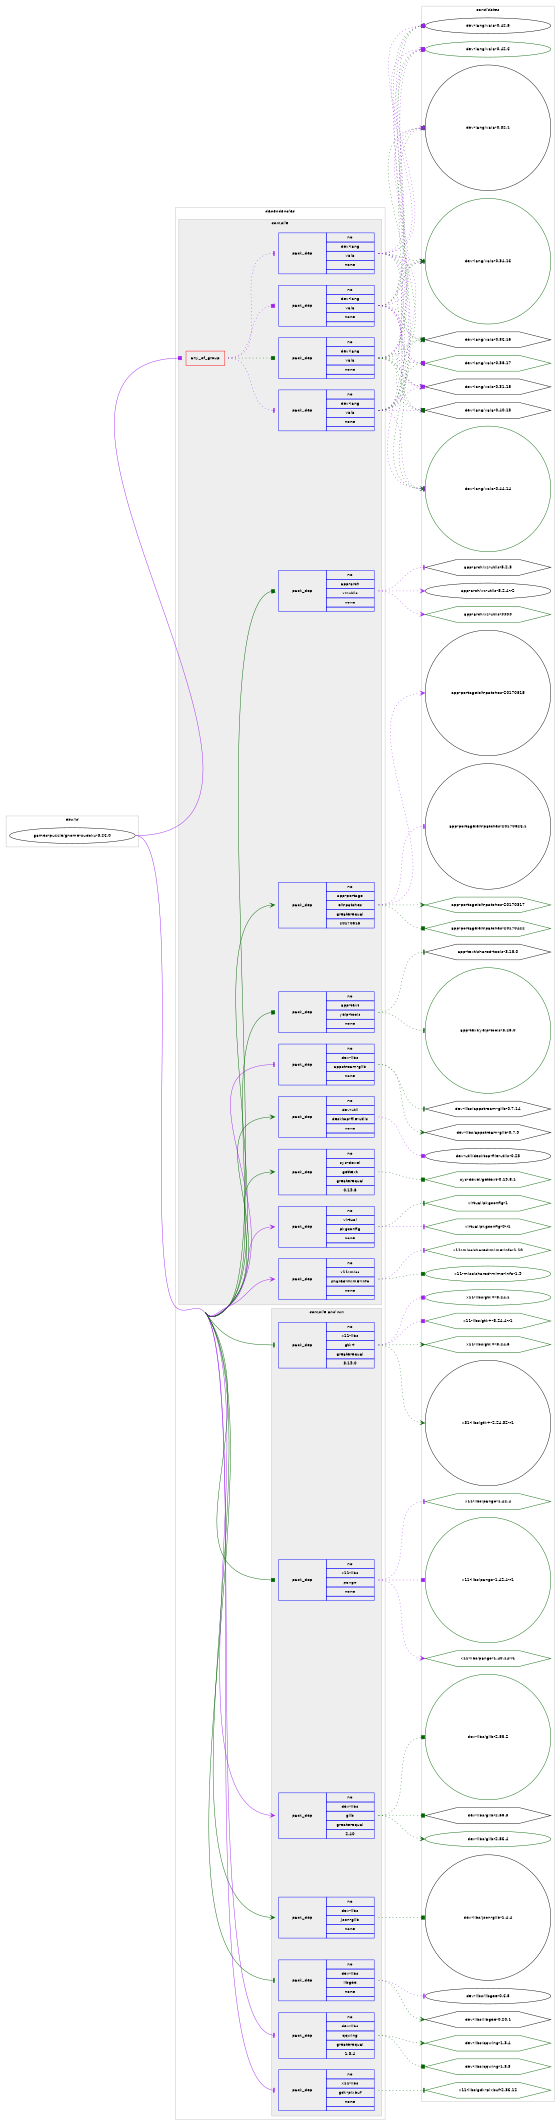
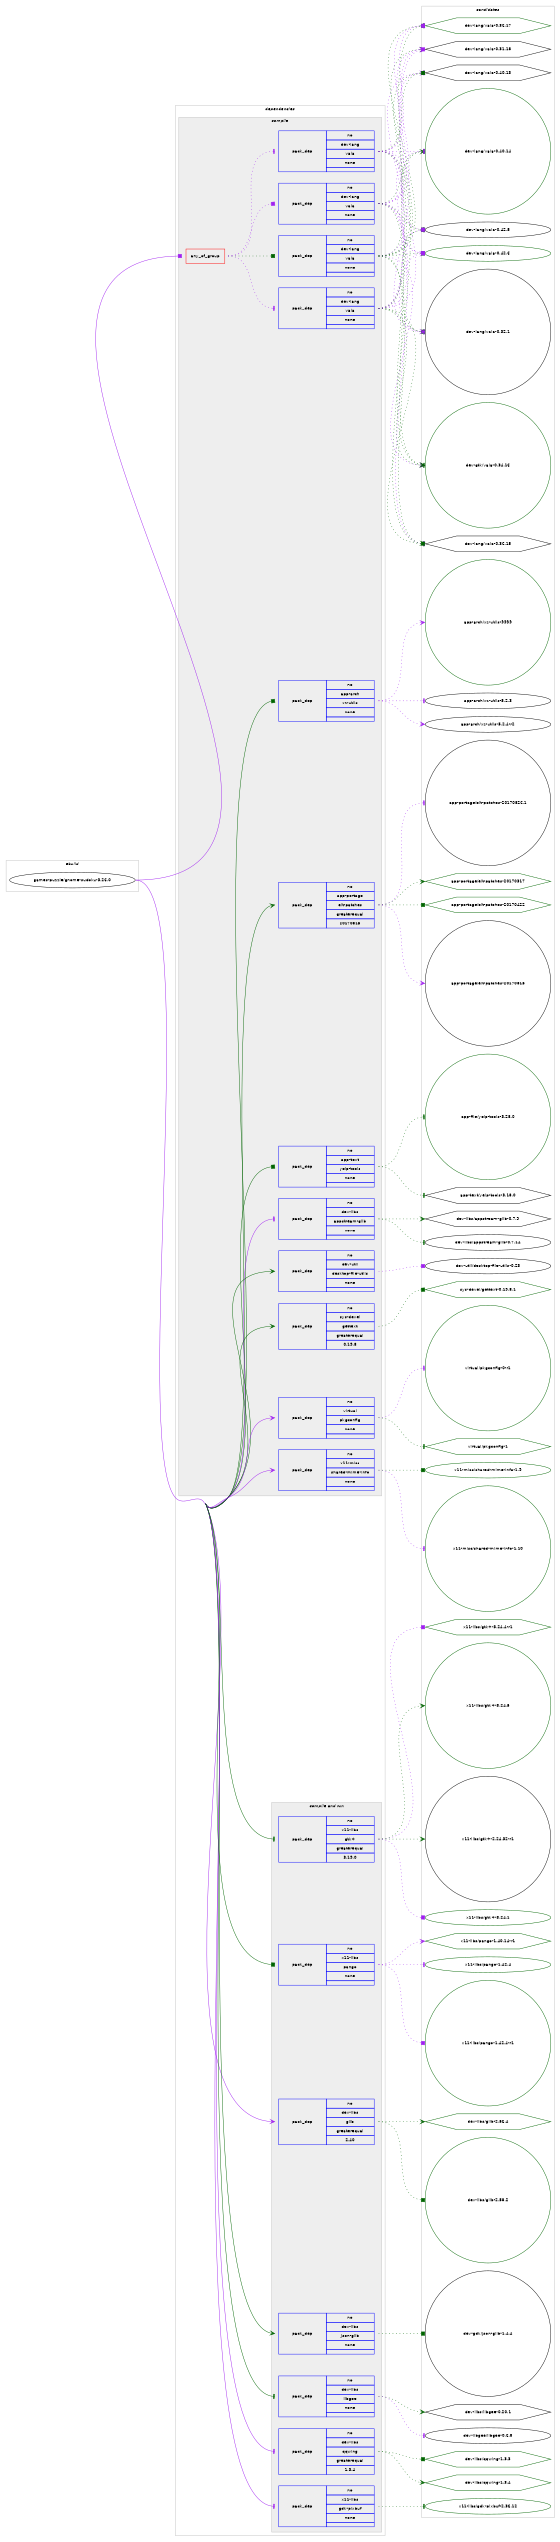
node "dev-lang/vala-0.34.16": label "dev-lang/vala-0.34.16" -> "dev-gtk/vala-0.34.16"
node "dev-lang/vala-0.38.17": label "dev-lang/vala-0.38.17" -> "dev-lang/vala-0.36.17"
node "dev-lang/vala-0.44.14": label "dev-lang/vala-0.44.14" -> "dev-lang/vala-0.40.14"
node "app-arch/xz-utils-5.2.3": shape hexagon -> ellipse
node "app-arch/xz-utils-9999": shape hexagon -> circle
node "app-text/shared-tools-3.18.0": label "app-text/shared-tools-3.18.0" -> "app-text/yelp-tools-3.18.0"
node "app-text/yelp-tools-3.28.0": label "app-text/yelp-tools-3.28.0" -> "app-file/yelp-tools-3.28.0"
node "dev-libs/appstream-glib-0.7.14": shape hexagon -> ellipse
node "virtual/pkgconfig-0-r1": shape hexagon -> circle
node "x11-misc/shared-mime-info-1.10": shape hexagon -> circle
node "x11-libs/gtk+-3.24.5": shape hexagon -> circle
node "x31-libs/gtk+-2.24.32-r1": label "x31-libs/gtk+-2.24.32-r1" -> "x11-libs/gtk+-2.24.32-r1"
node "x11-libs/pango-1.42.4": shape hexagon -> ellipse
node "dev-libs/glib-2.58.3": removed
node "dev-libs/glib-2.56.4": shape ellipse -> hexagon
node "dev-libs/json-glib-1.4.4": label "dev-libs/json-glib-1.4.4" -> "dev-gdk/json-glib-1.4.4"
node "dev-libs/libgee-0.6.8": label "dev-libs/libgee-0.6.8" -> "dev-libgee/libgee-0.6.8"
node "x11-libs/gdk-pixbuf-2.36.12": shape hexagon -> ellipse
